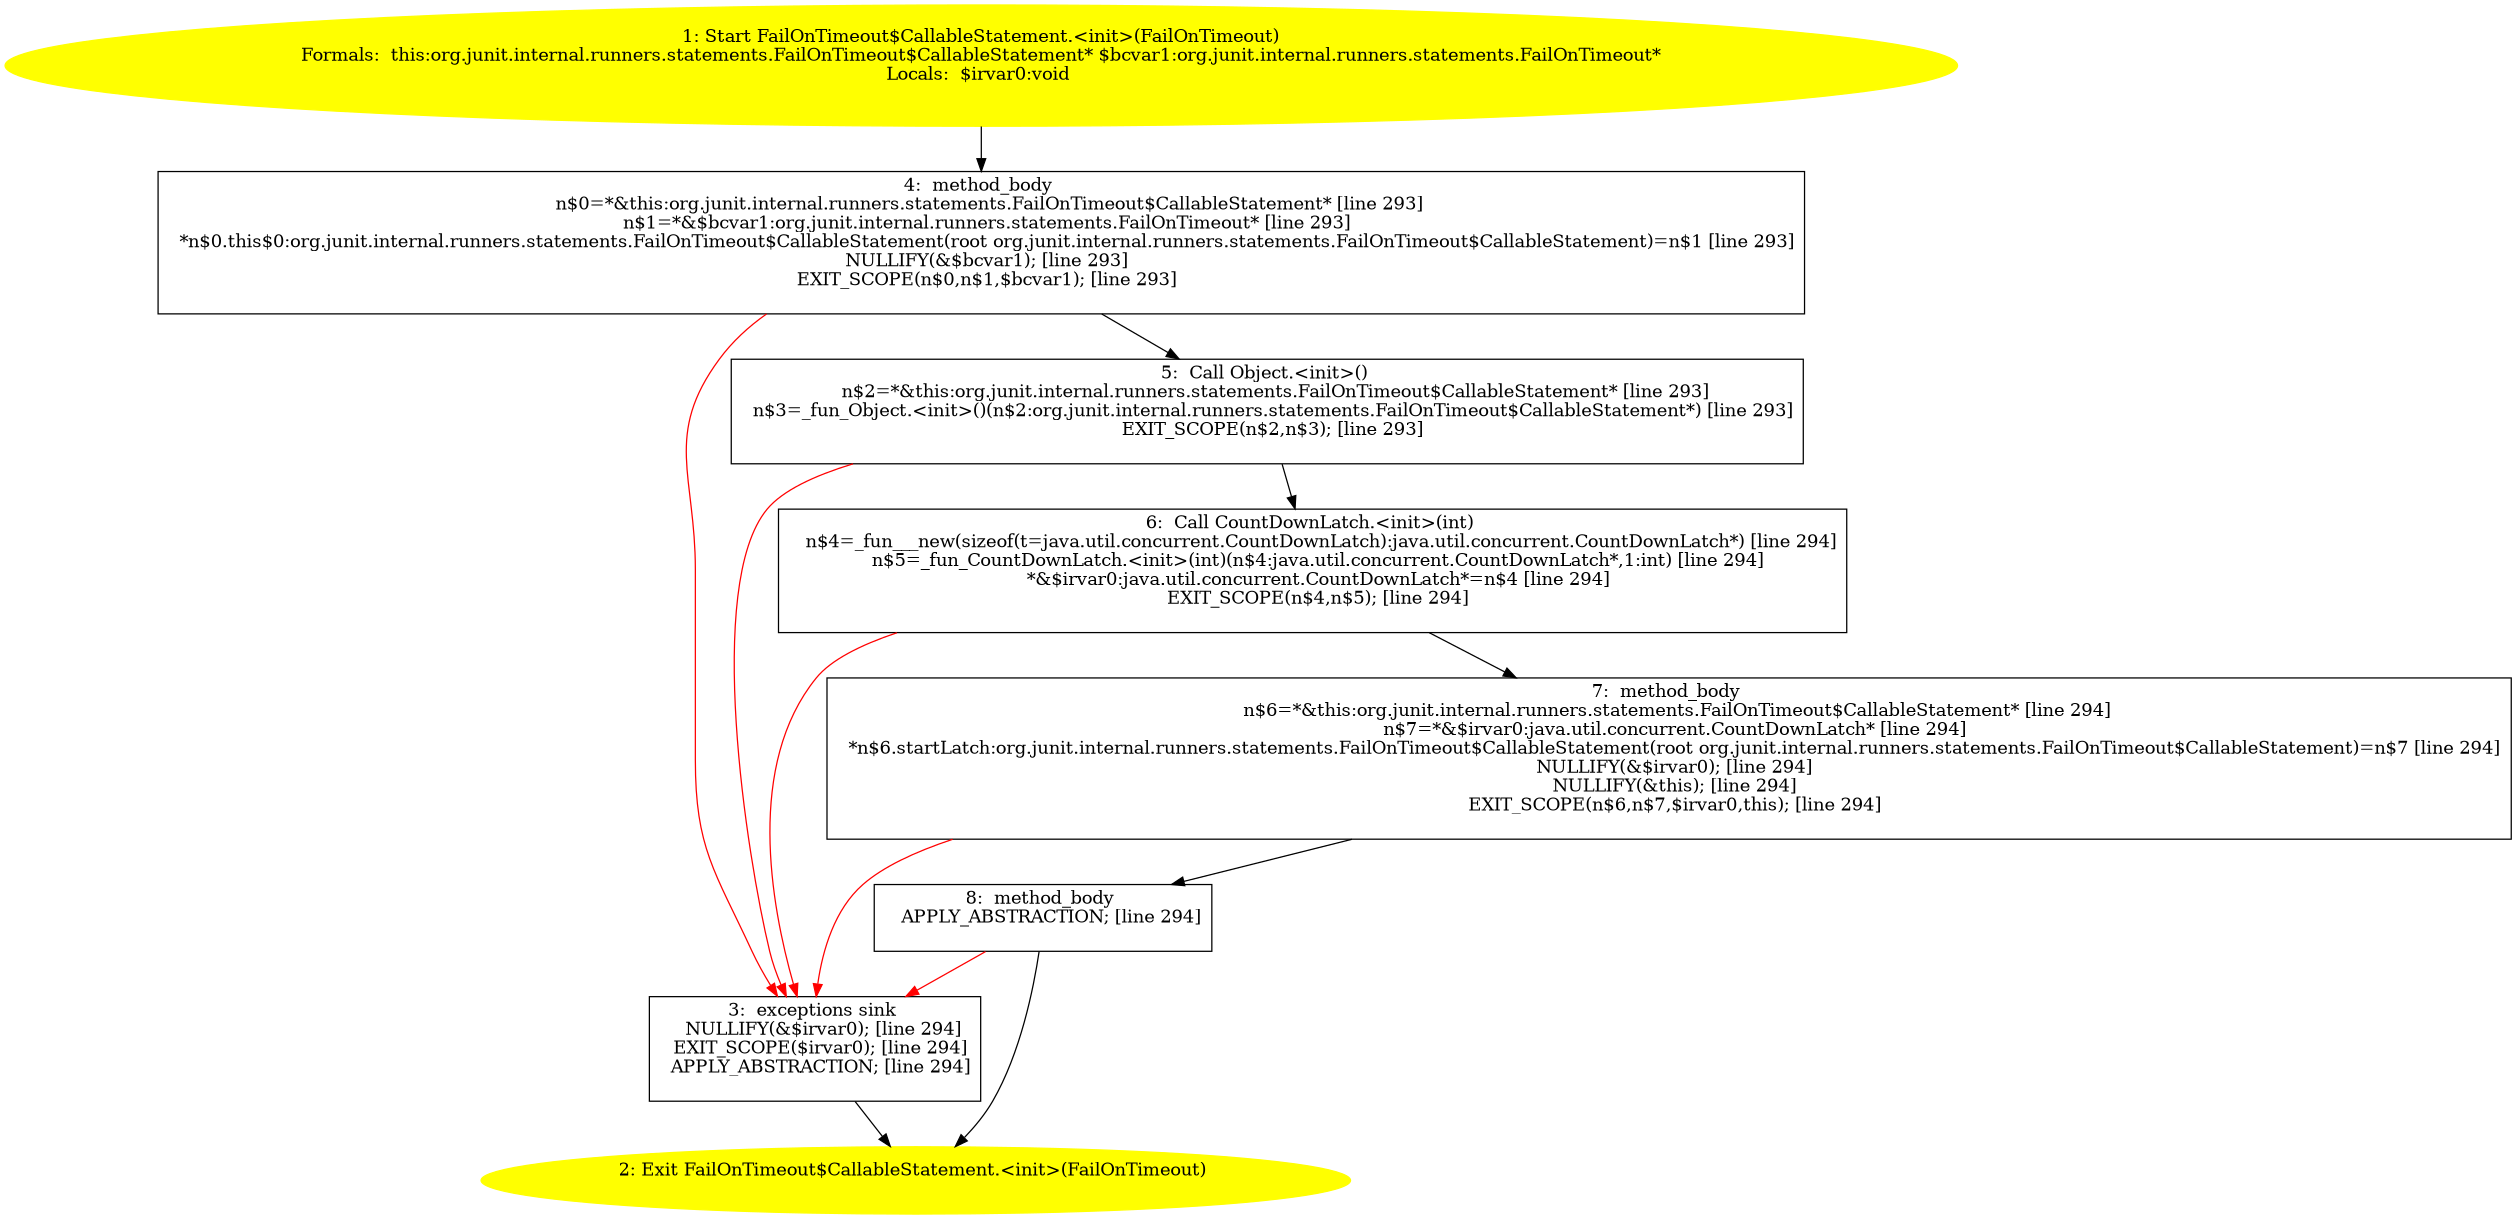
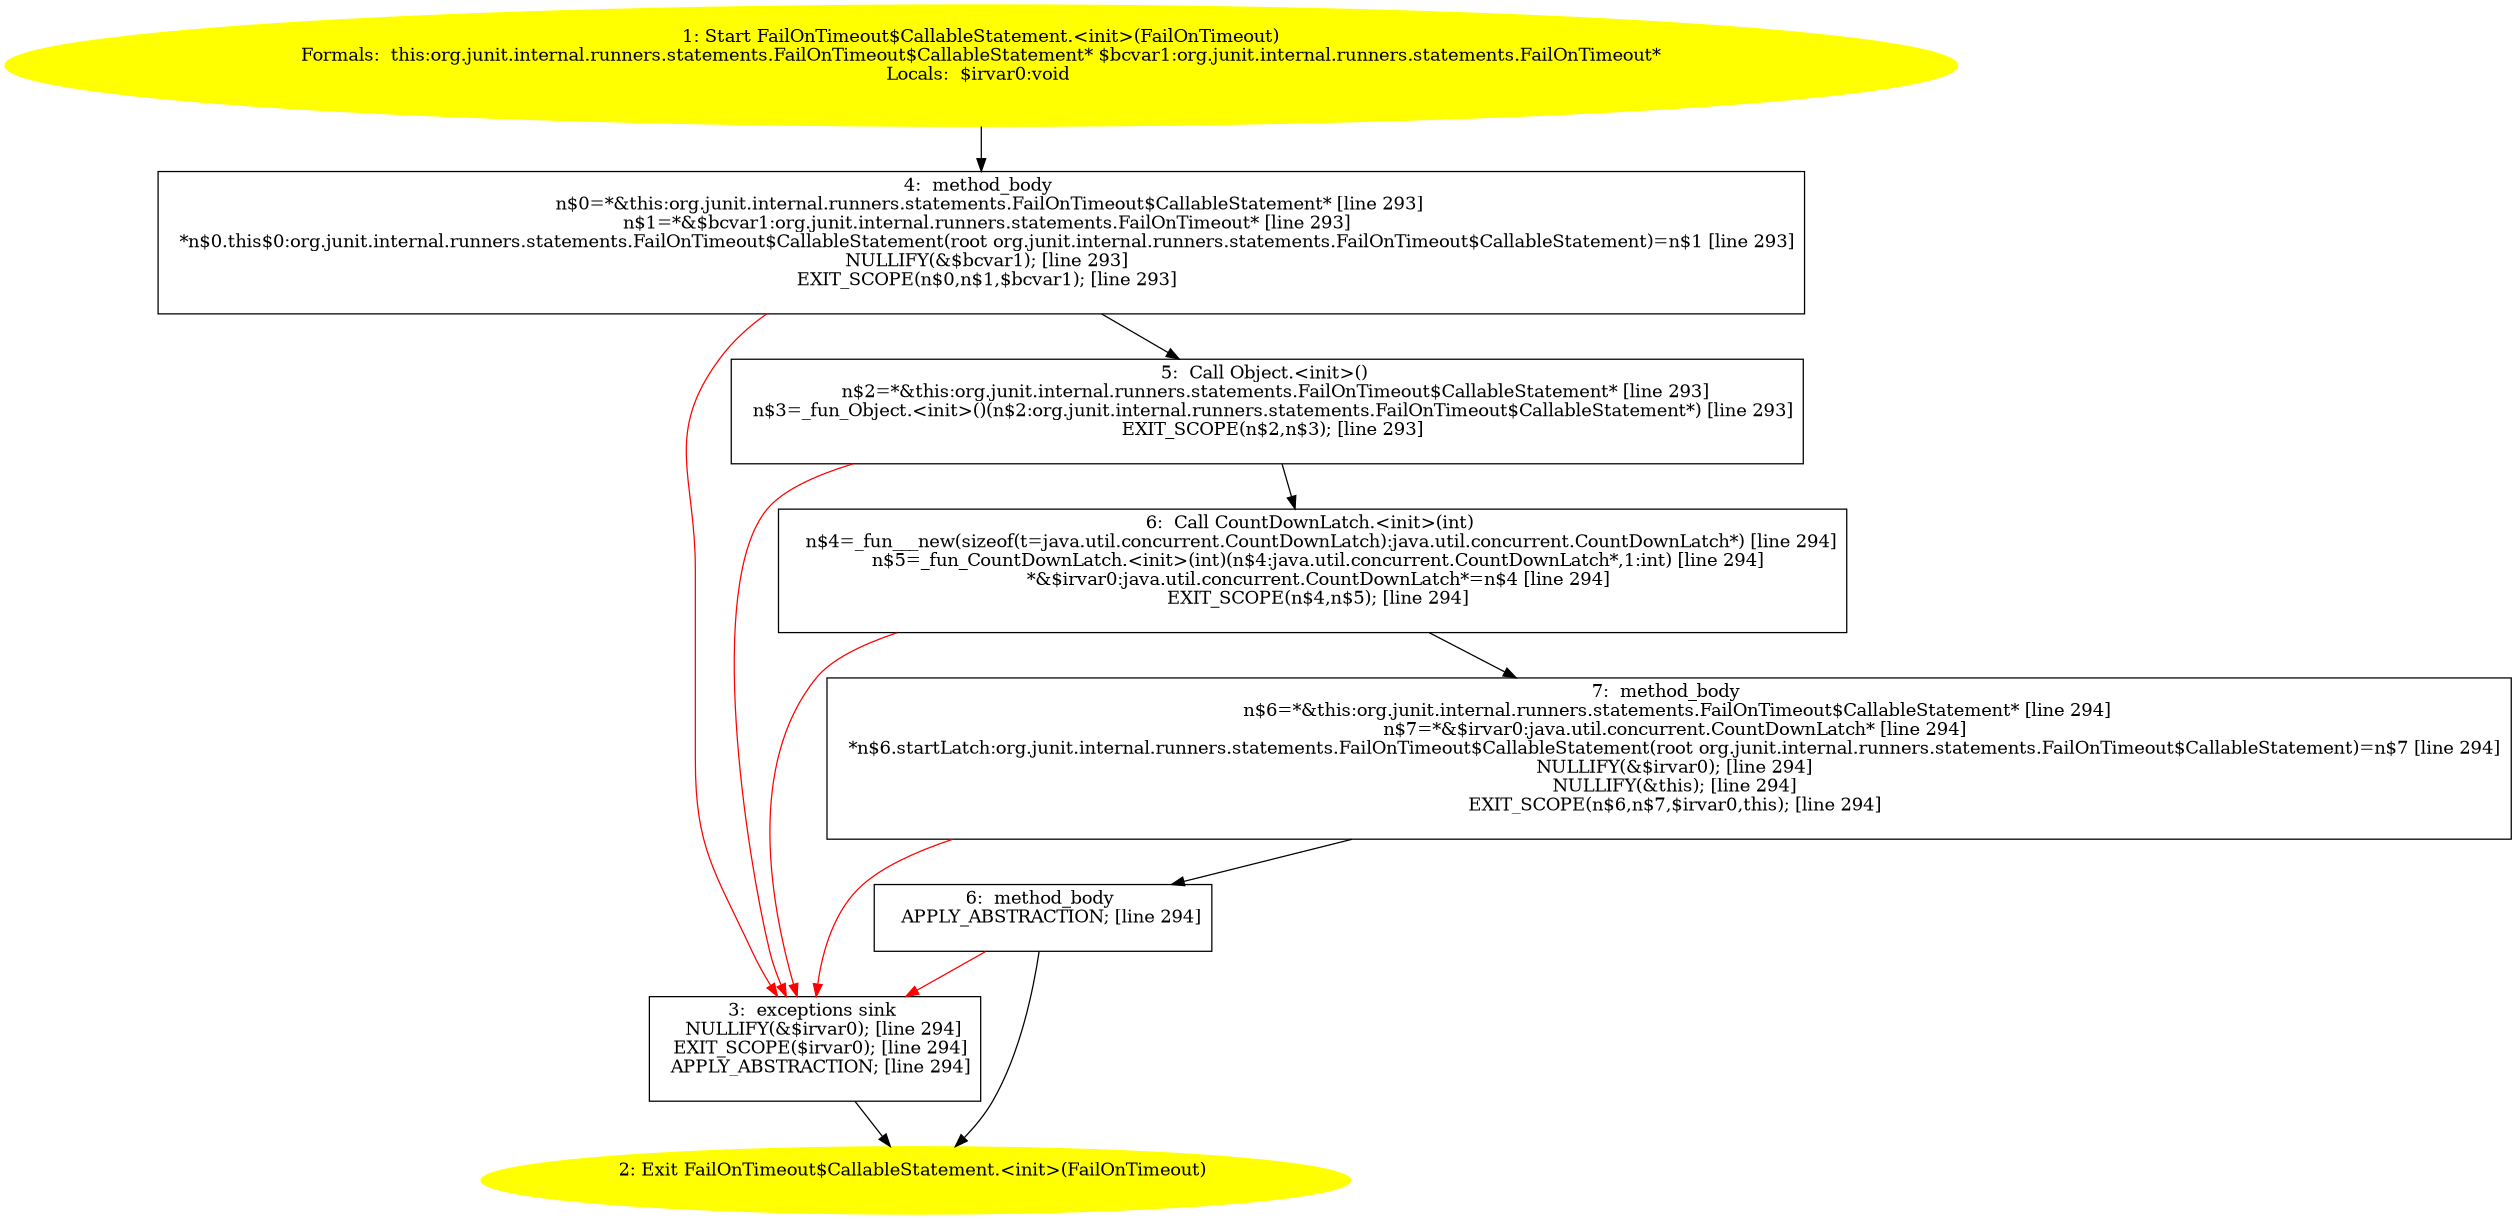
node "8:  method_body APPLY_ABSTRACTION; [line 294]": label "8:  method_body APPLY_ABSTRACTION; [line 294]" -> "6:  method_body APPLY_ABSTRACTION; [line 294]"
